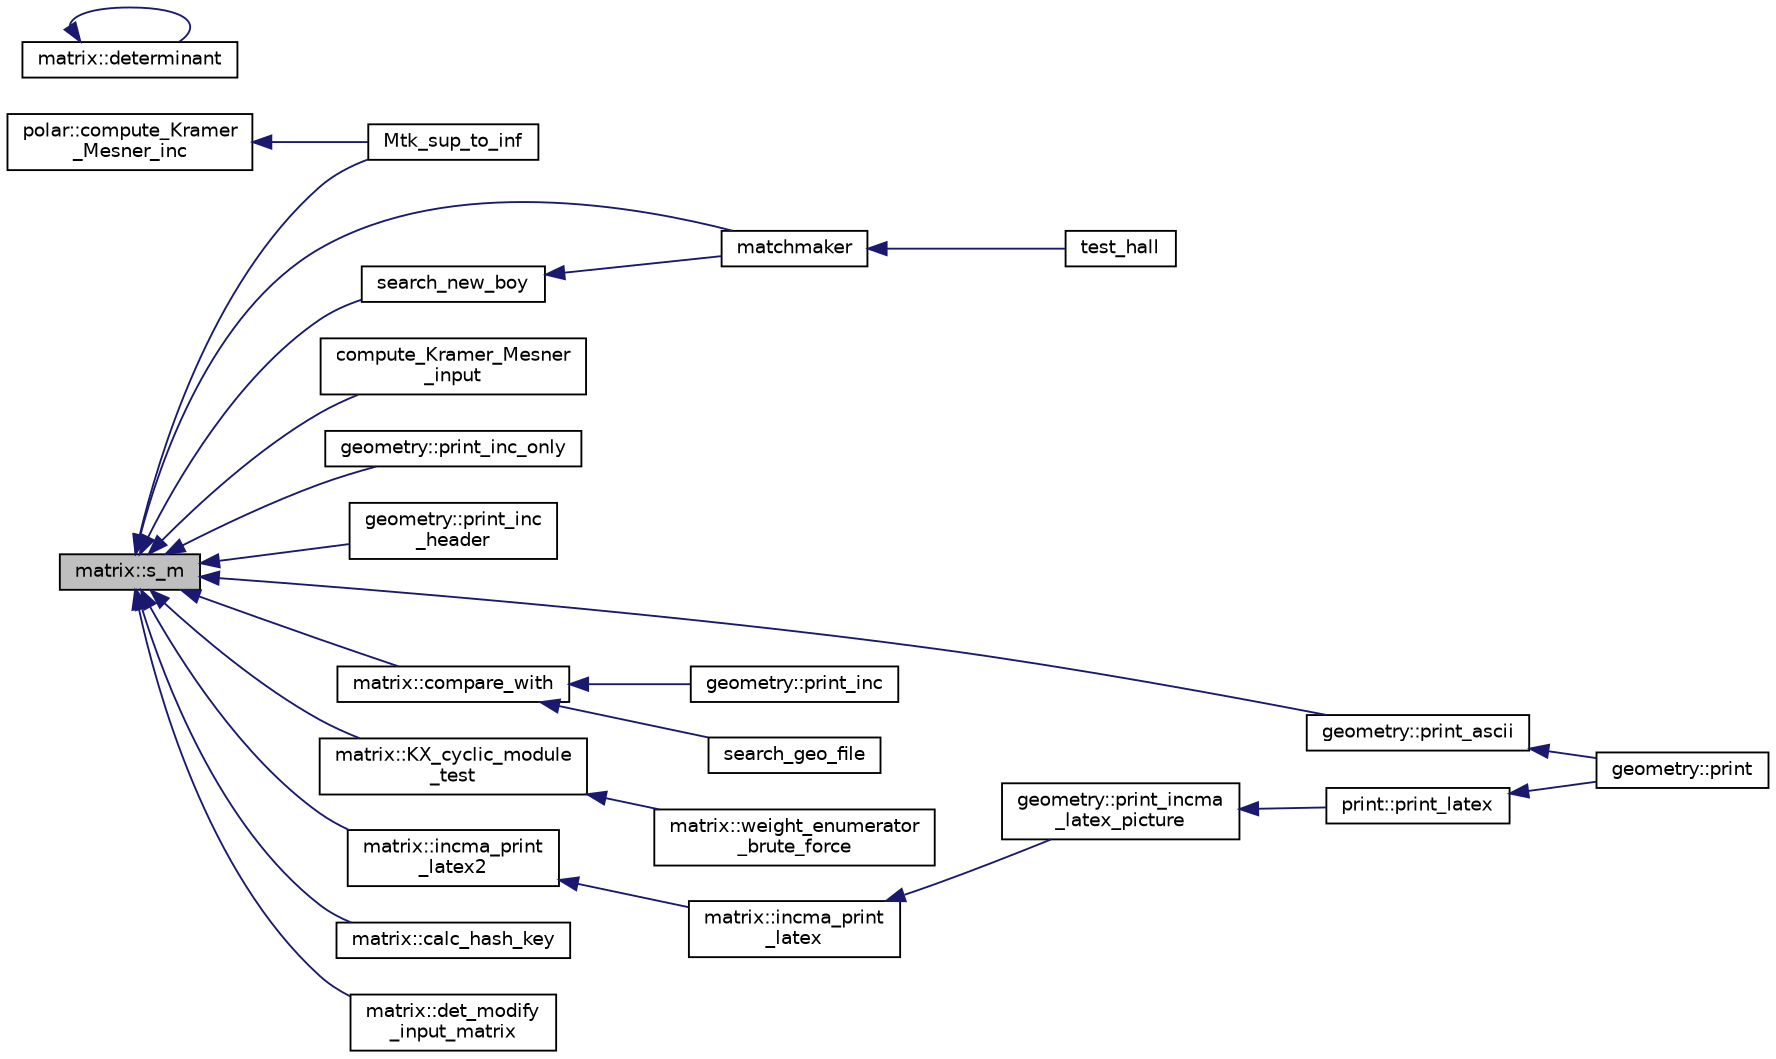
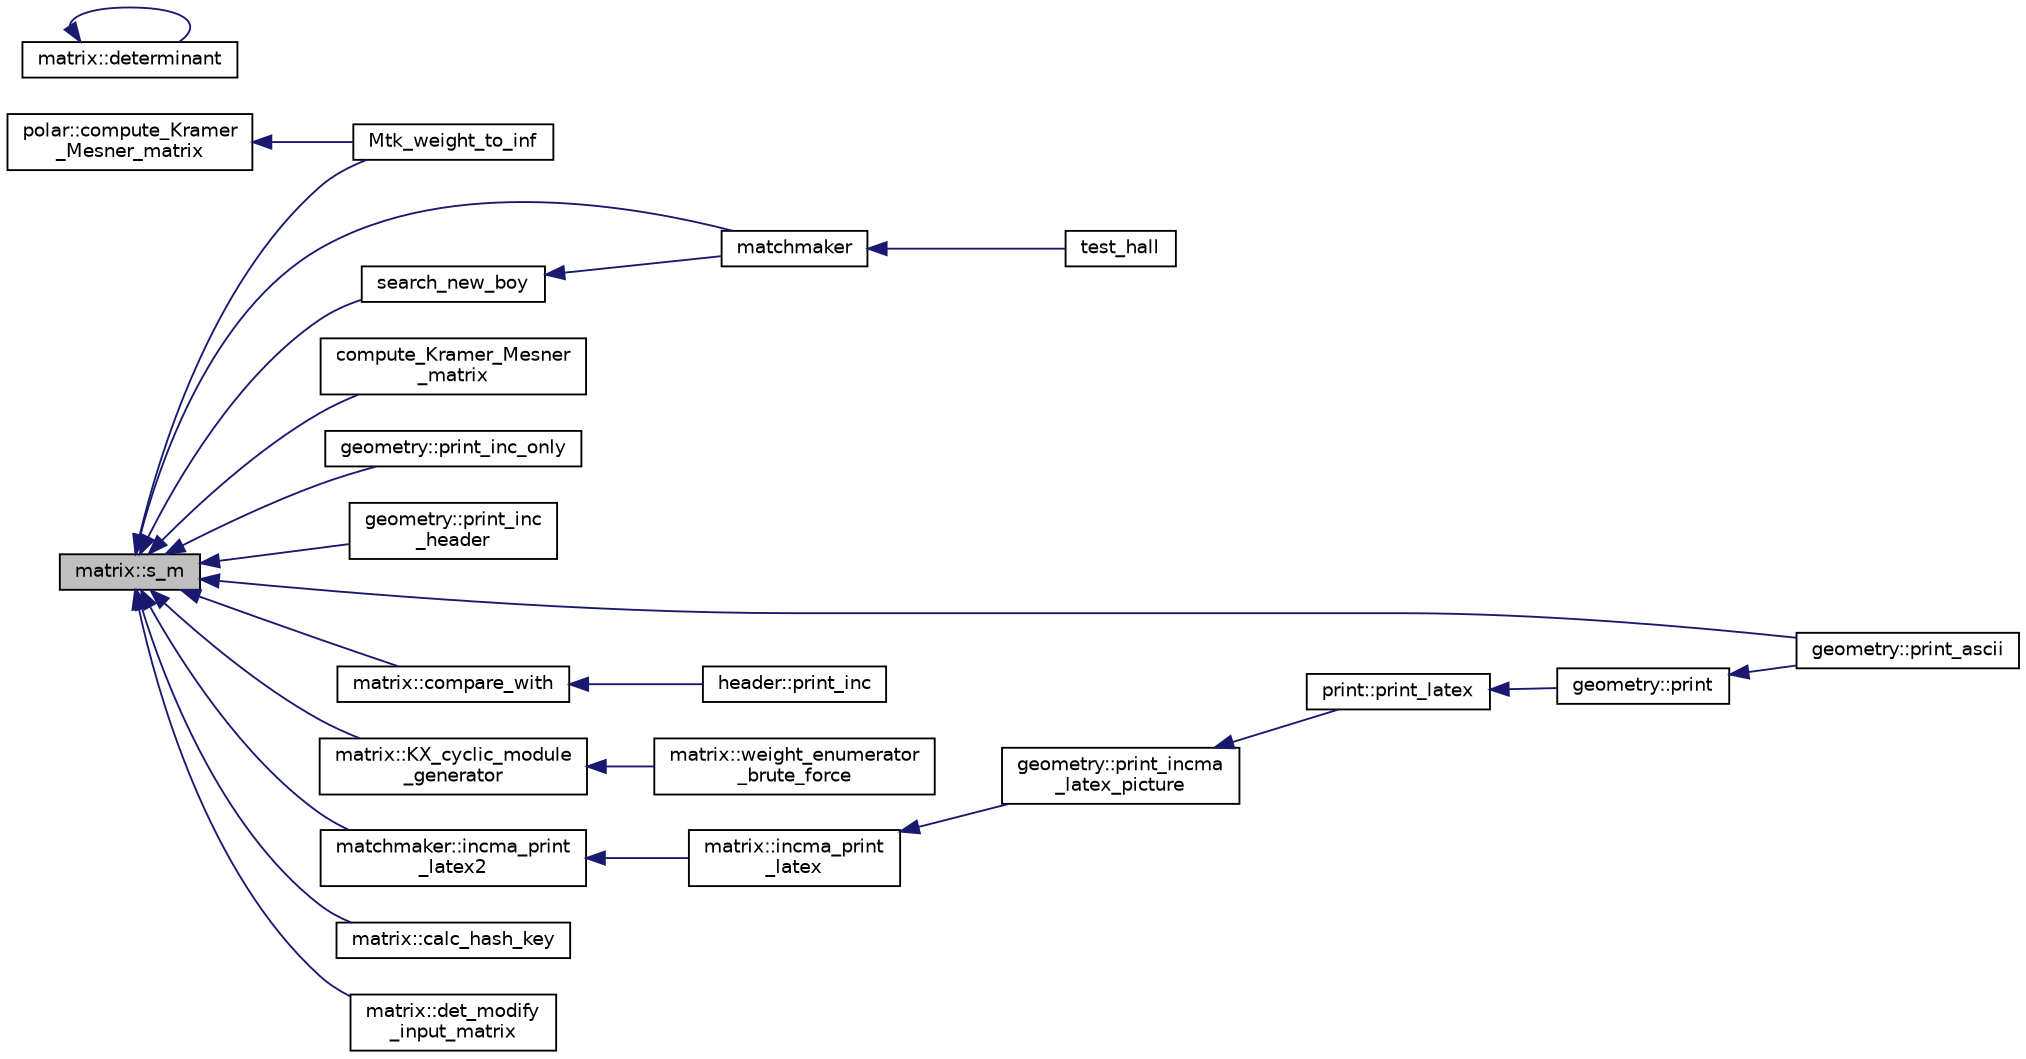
node "polar::compute_Kramer _Mesner_inc": label "polar::compute_Kramer _Mesner_inc" -> "polar::compute_Kramer _Mesner_matrix"
node "Mtk_sup_to_inf": label "Mtk_sup_to_inf" -> "Mtk_weight_to_inf"
node "compute_Kramer_Mesner _input": label "compute_Kramer_Mesner _input" -> "compute_Kramer_Mesner _matrix"
node "geometry::print_inc": label "geometry::print_inc" -> "header::print_inc"
node "search_geo_file": removed
edge "geometry::print" -> "geometry::print_ascii": reversed
node "matrix::KX_cyclic_module _test": label "matrix::KX_cyclic_module _test" -> "matrix::KX_cyclic_module _generator"
node "matrix::incma_print _latex2": label "matrix::incma_print _latex2" -> "matchmaker::incma_print _latex2"
